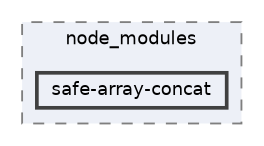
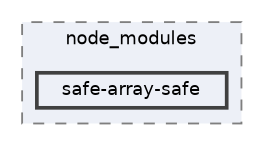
node "safe-array-concat": label "safe-array-concat" -> "safe-array-safe"
